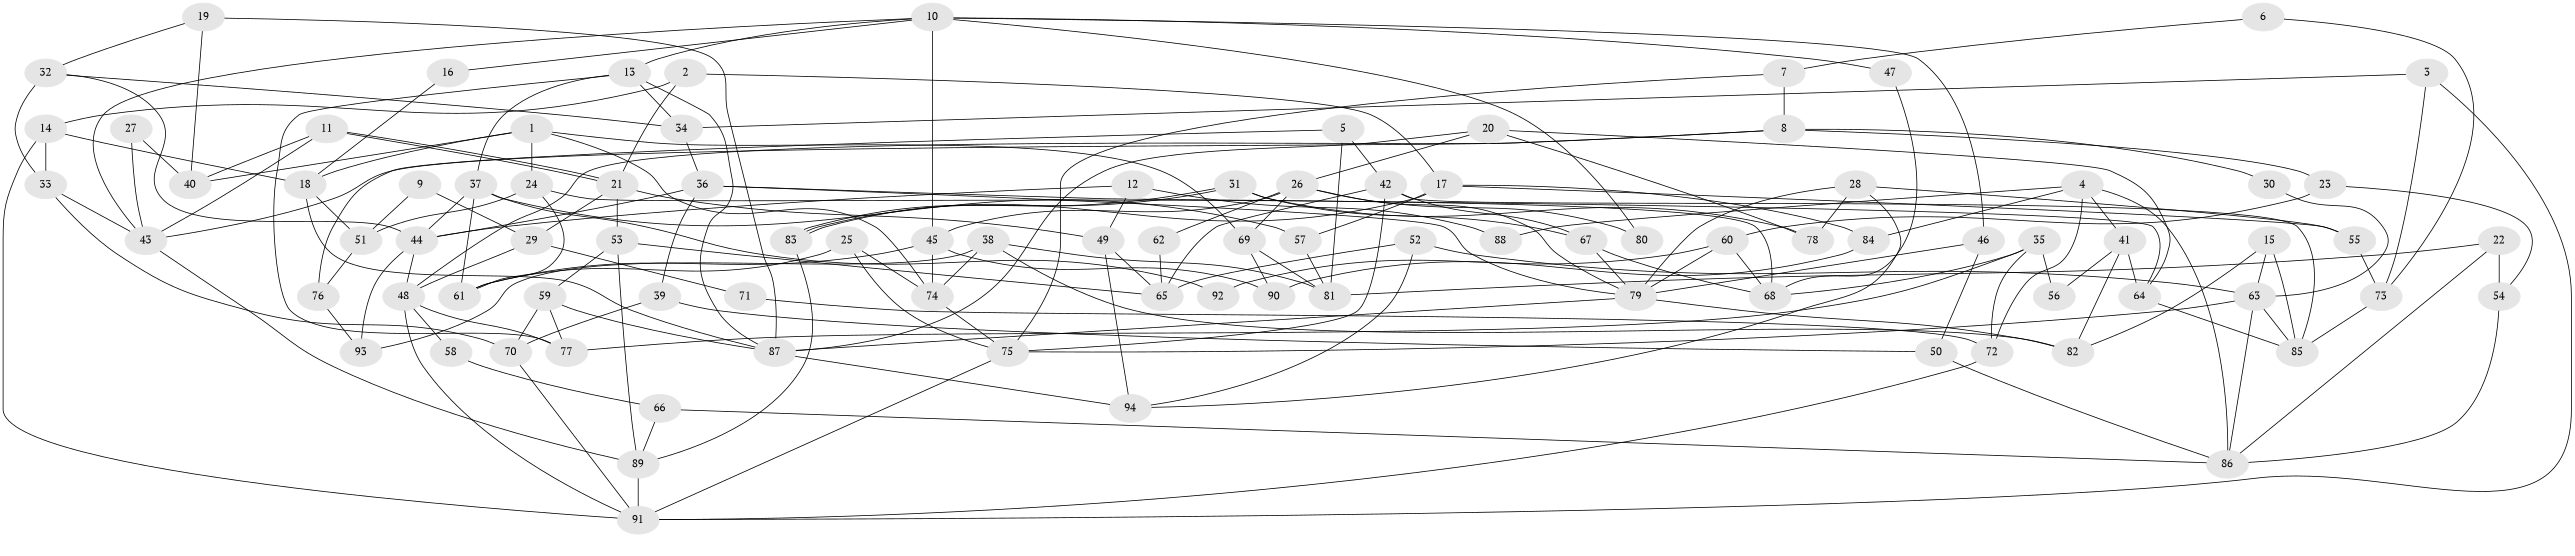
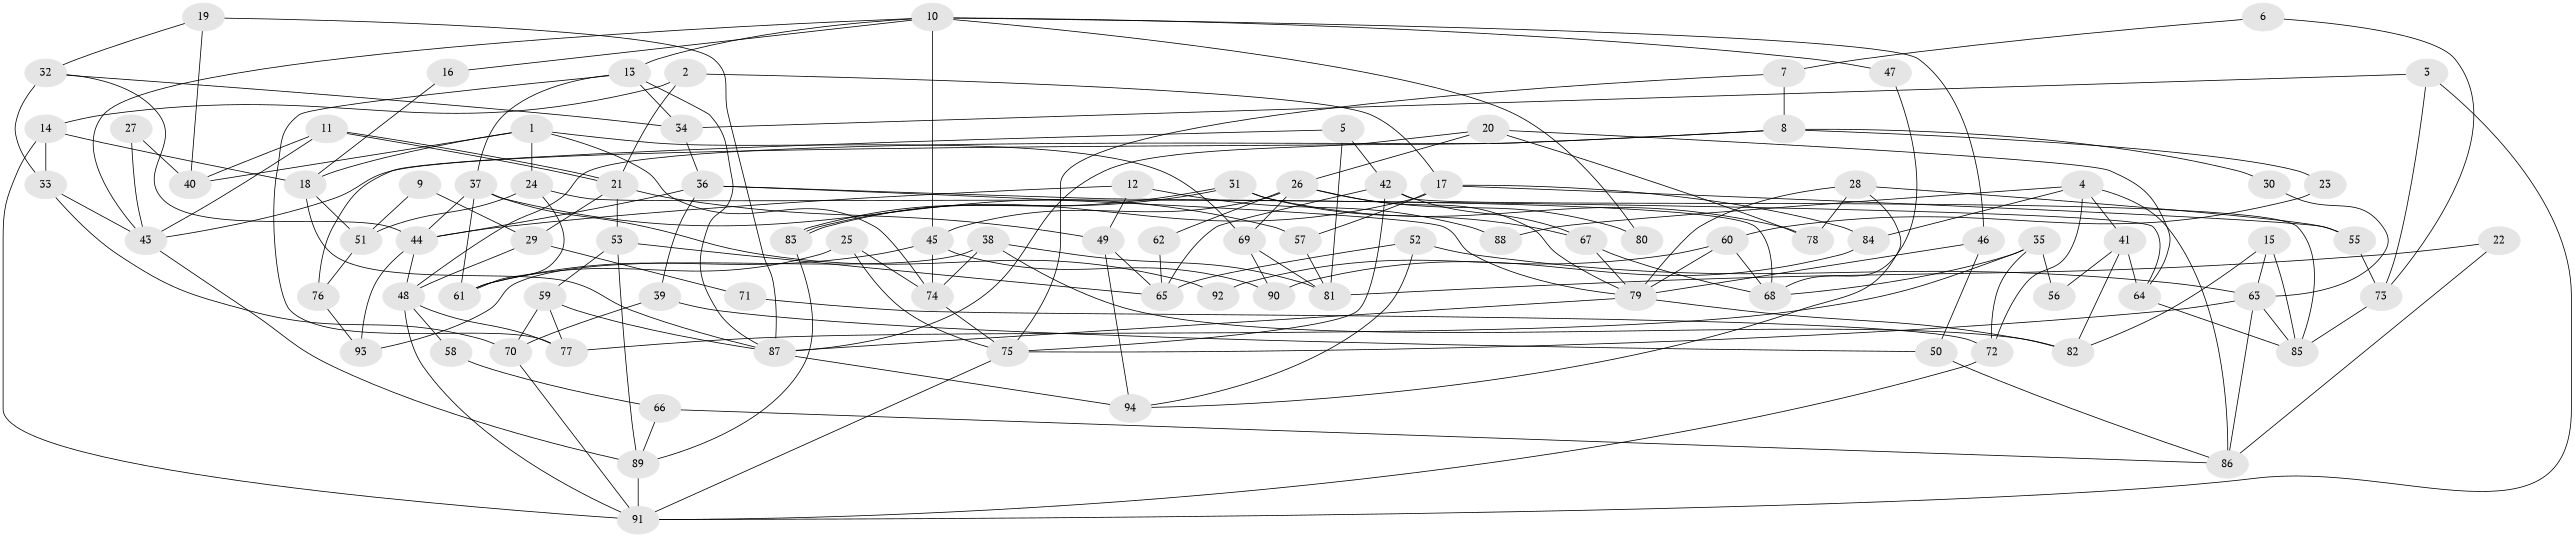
node "54": removed
